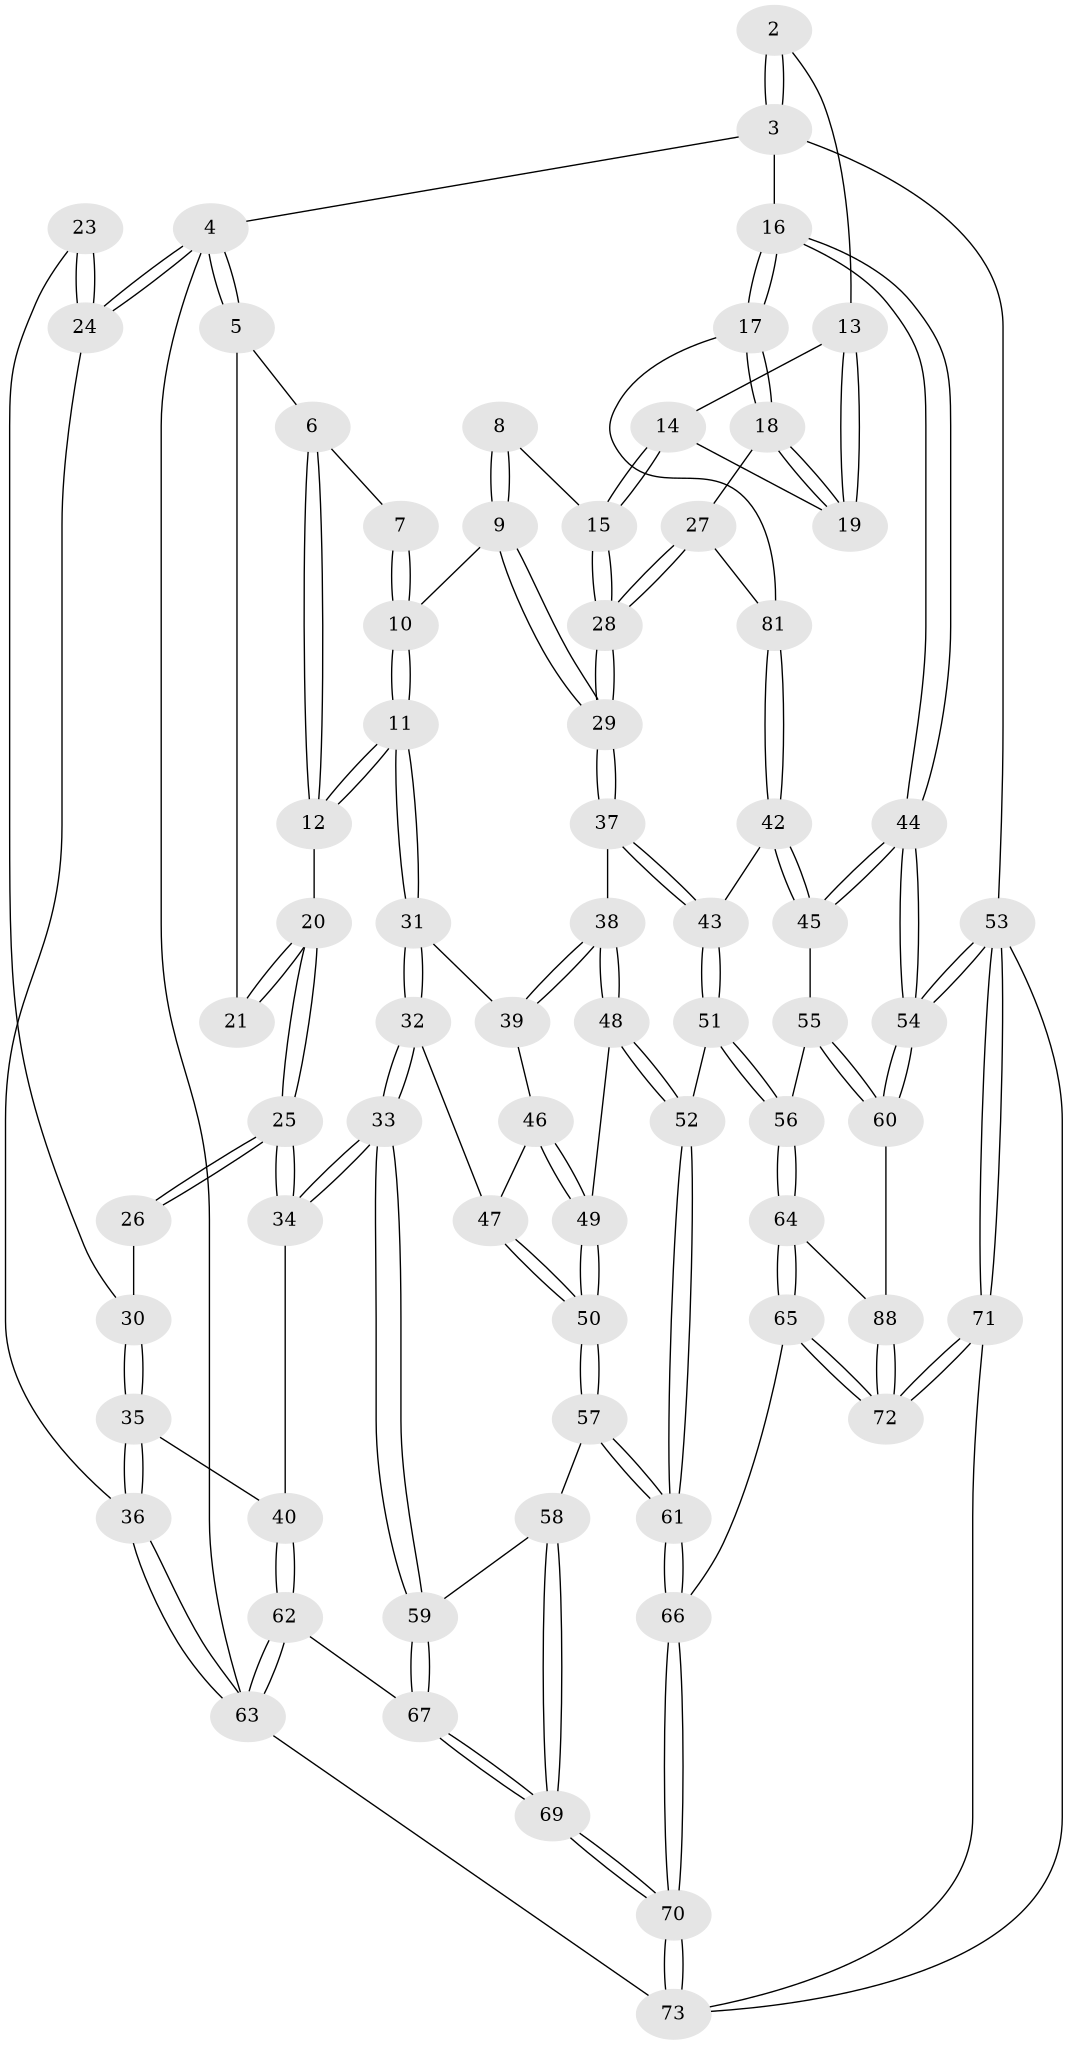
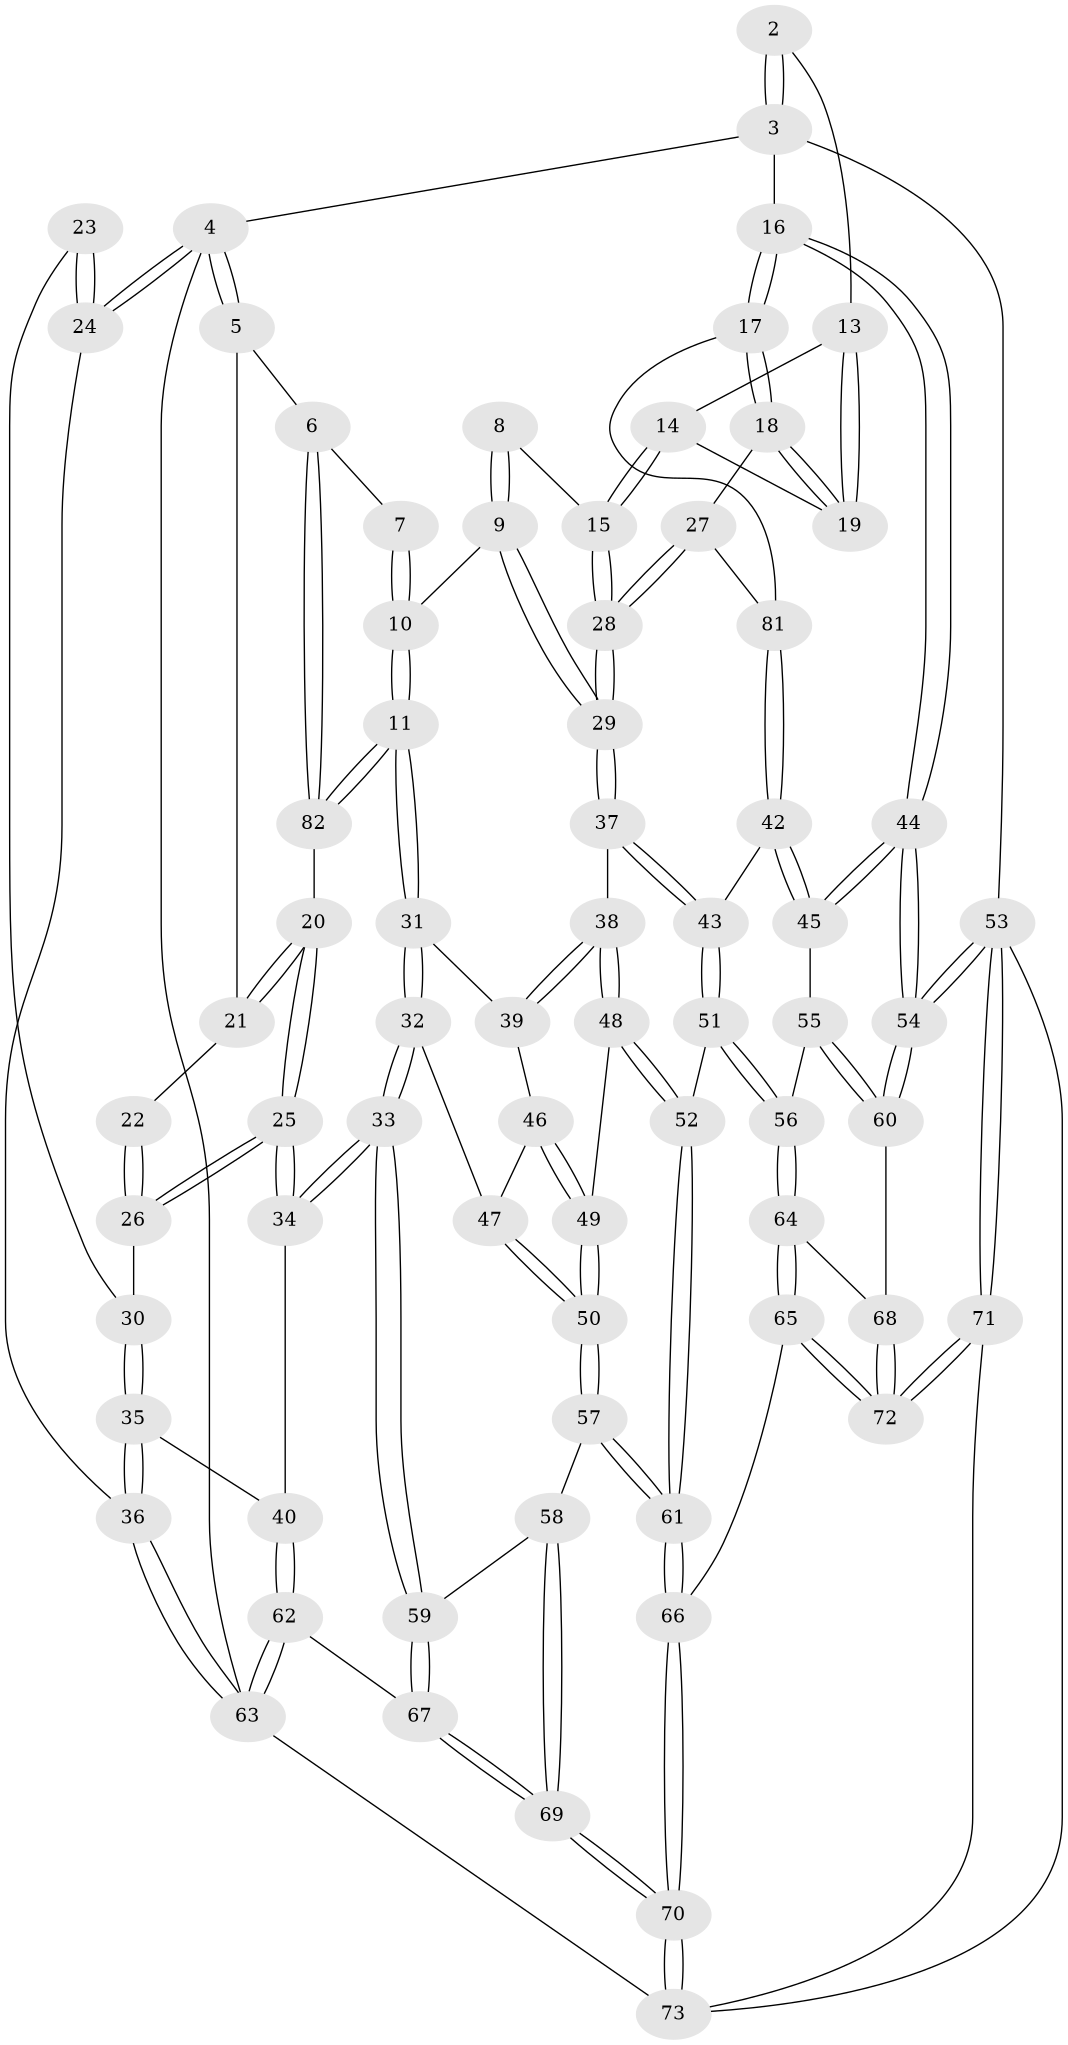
node "12": label "12" -> "82"
node "22": added
node "88": label "88" -> "68"
